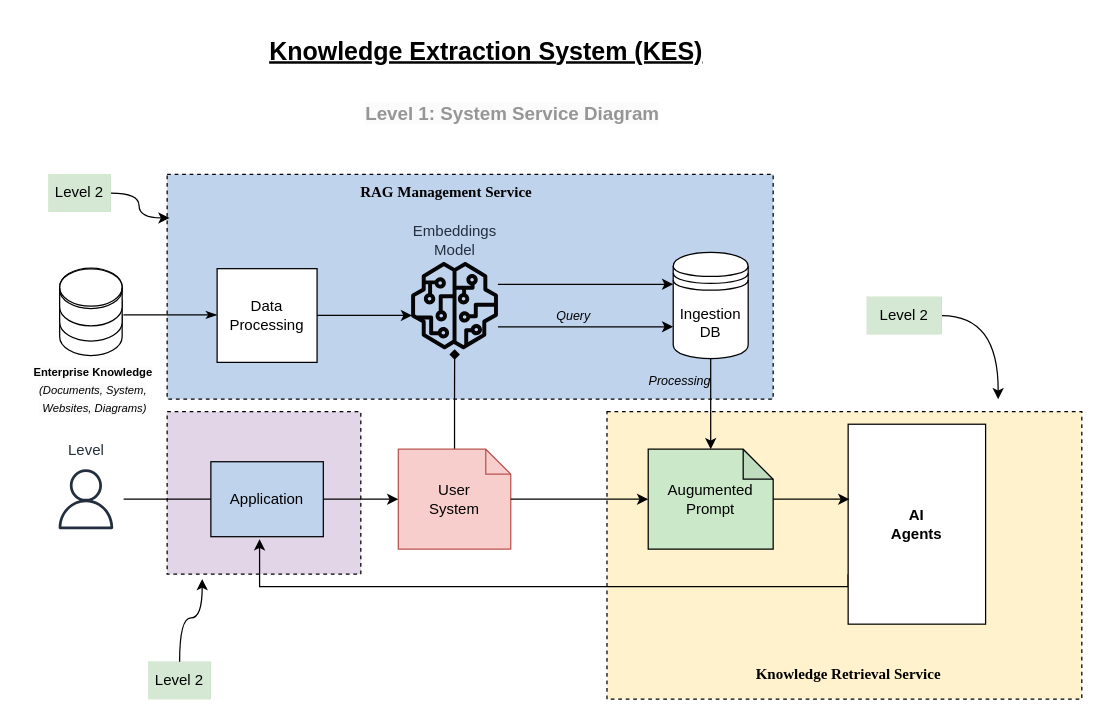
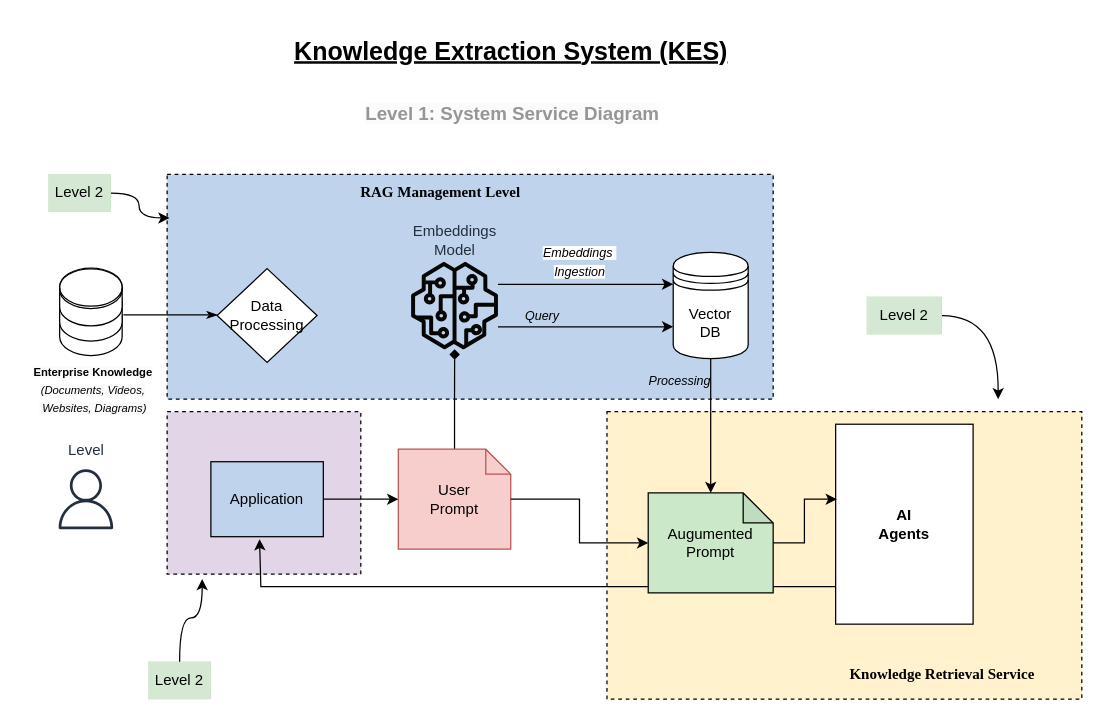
node "Knowledge Extraction System (KES)": moved (486, 51) -> (511, 51)
node "RAG Management Service": label "RAG Management Service" -> "RAG Management Level"
node "Embeddings Ingestion": added
node "Data Processing": shape rectangle -> diamond
edge "Data Processing" -> "Embeddings Model": removed
node "Query": moved (573, 316) -> (542, 316)
node "Ingestion DB": label "Ingestion DB" -> "Vector DB"
node "Enterprise Knowledge(Documents, System, Websites, Diagrams)": label "Enterprise Knowledge(Documents, System, Websites, Diagrams)" -> "Enterprise Knowledge(Documents, Videos, Websites, Diagrams)"
edge "Level" -- "Application": removed
node "User System": label "User System" -> "User Prompt"
node "Augumented Prompt": moved (711, 499) -> (711, 543)
node "AI Agents": moved (917, 524) -> (904, 524)
node "Knowledge Retrieval Service": moved (848, 674) -> (942, 674)
